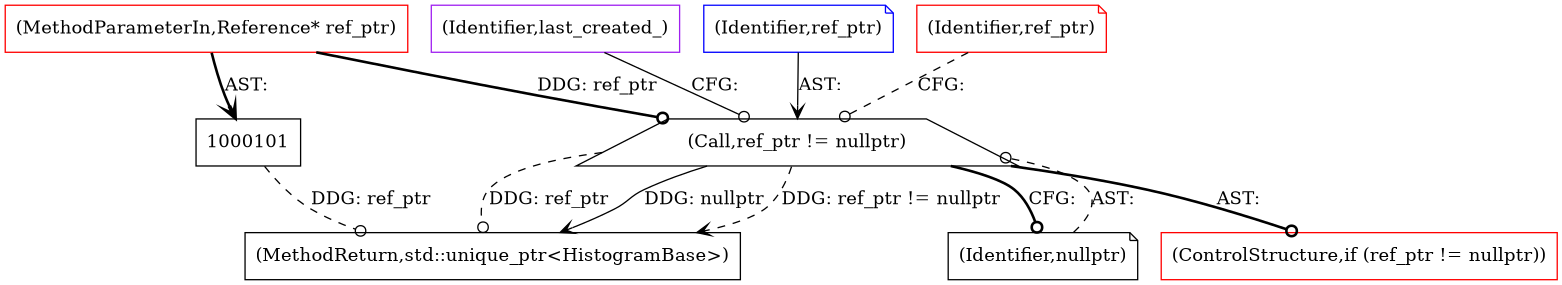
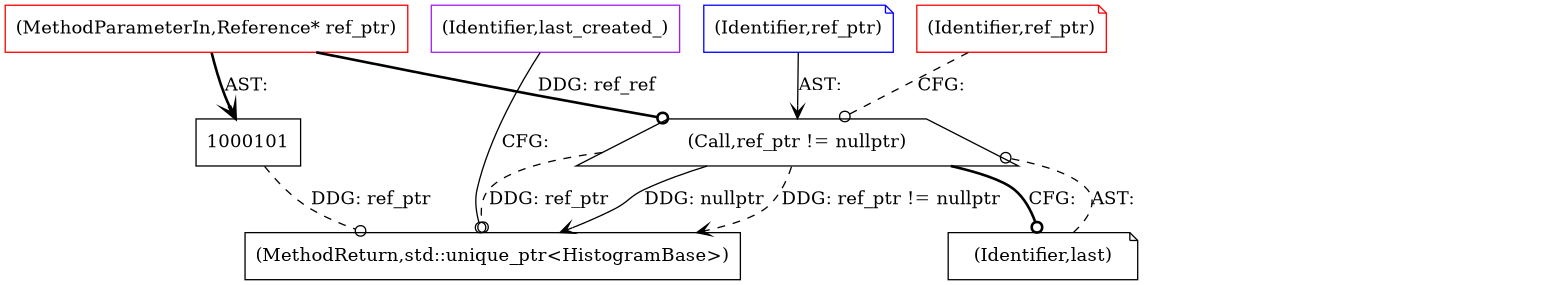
edge "(Identifier,last_created_)" -> "(Call,ref_ptr != nullptr)": now "(Identifier,last_created_)" -> "(MethodReturn,std::unique_ptr<HistogramBase>)"
edge "(MethodParameterIn,Reference* ref_ptr)" -> "(Call,ref_ptr != nullptr)": label "DDG: ref_ptr" -> "DDG: ref_ref"
node "(Identifier,nullptr)": label "(Identifier,nullptr)" -> "(Identifier,last)"
node "(ControlStructure,if (ref_ptr != nullptr))": removed
